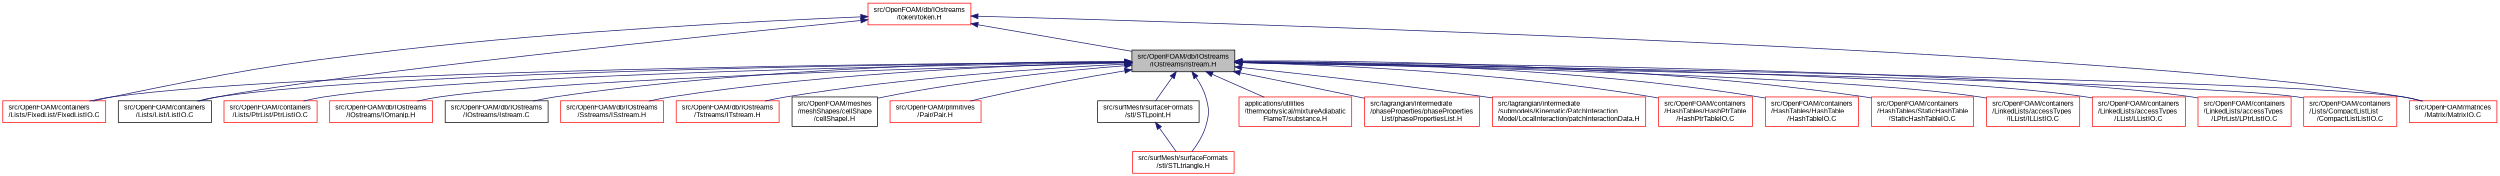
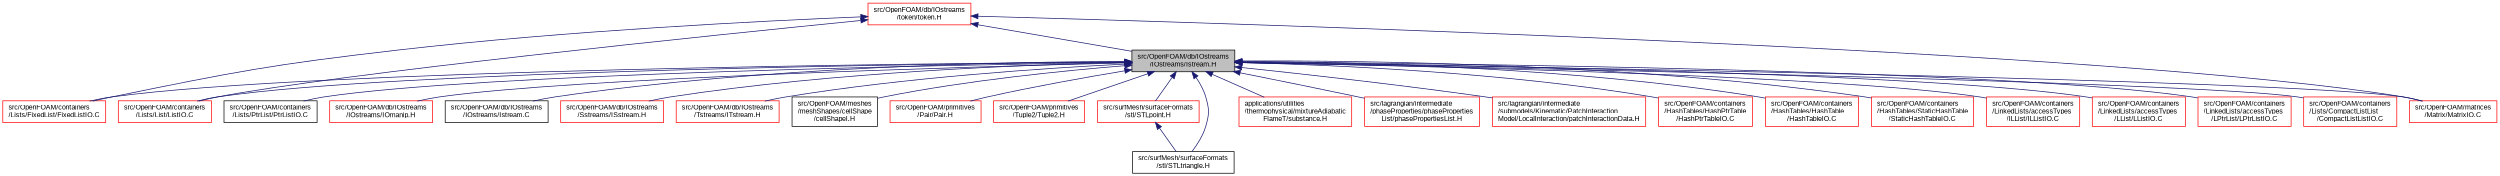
node "src/OpenFOAM/containers /Lists/List/ListIO.C": color black -> red
node "src/OpenFOAM/containers /Lists/PtrList/PtrListIO.C": color red -> black
node "src/OpenFOAM/primitives /Tuple2/Tuple2.H": added
node "src/surfMesh/surfaceFormats /stl/STLpoint.H": color black -> red
node "src/surfMesh/surfaceFormats /stl/STLtriangle.H": color red -> black
